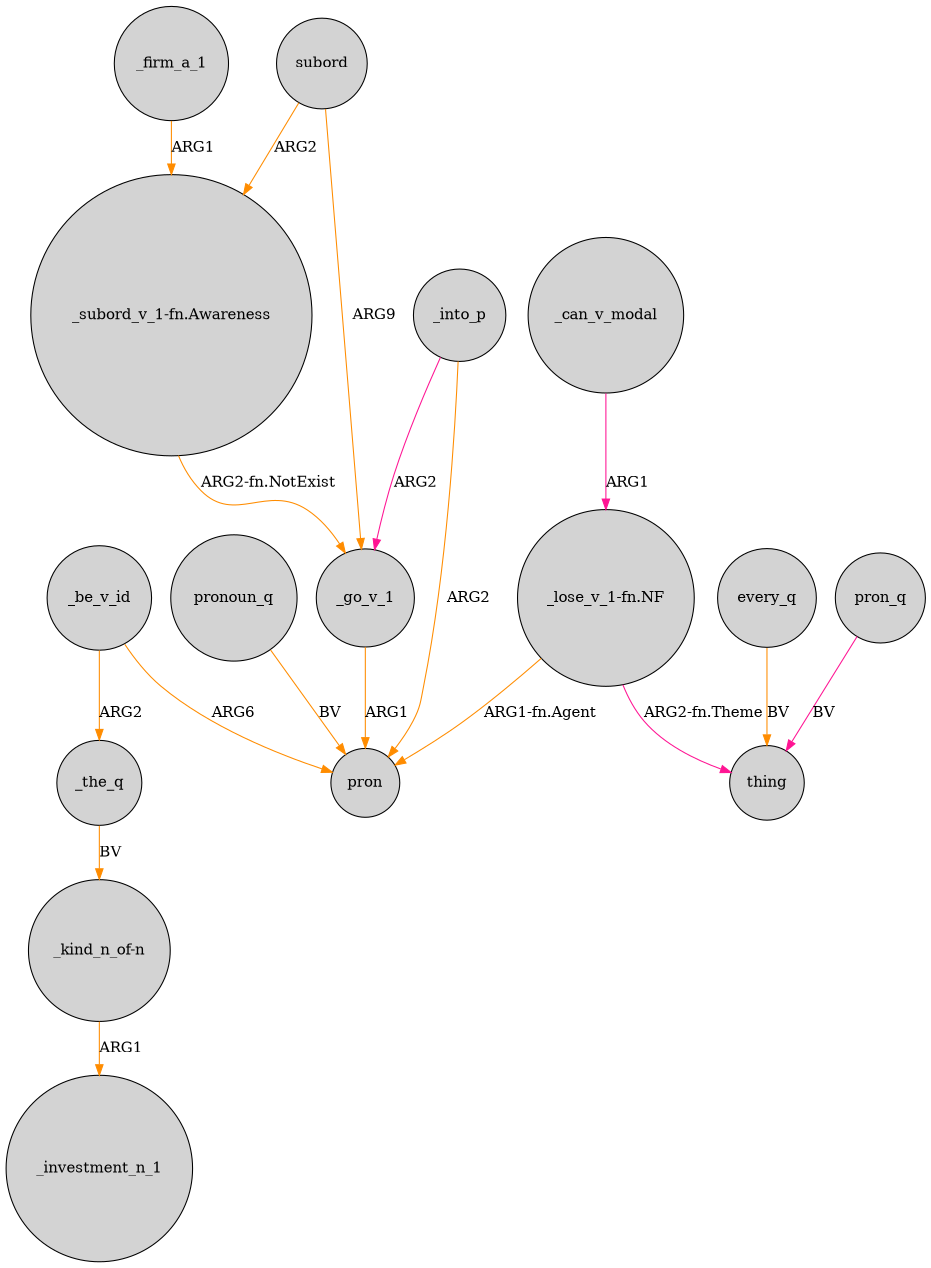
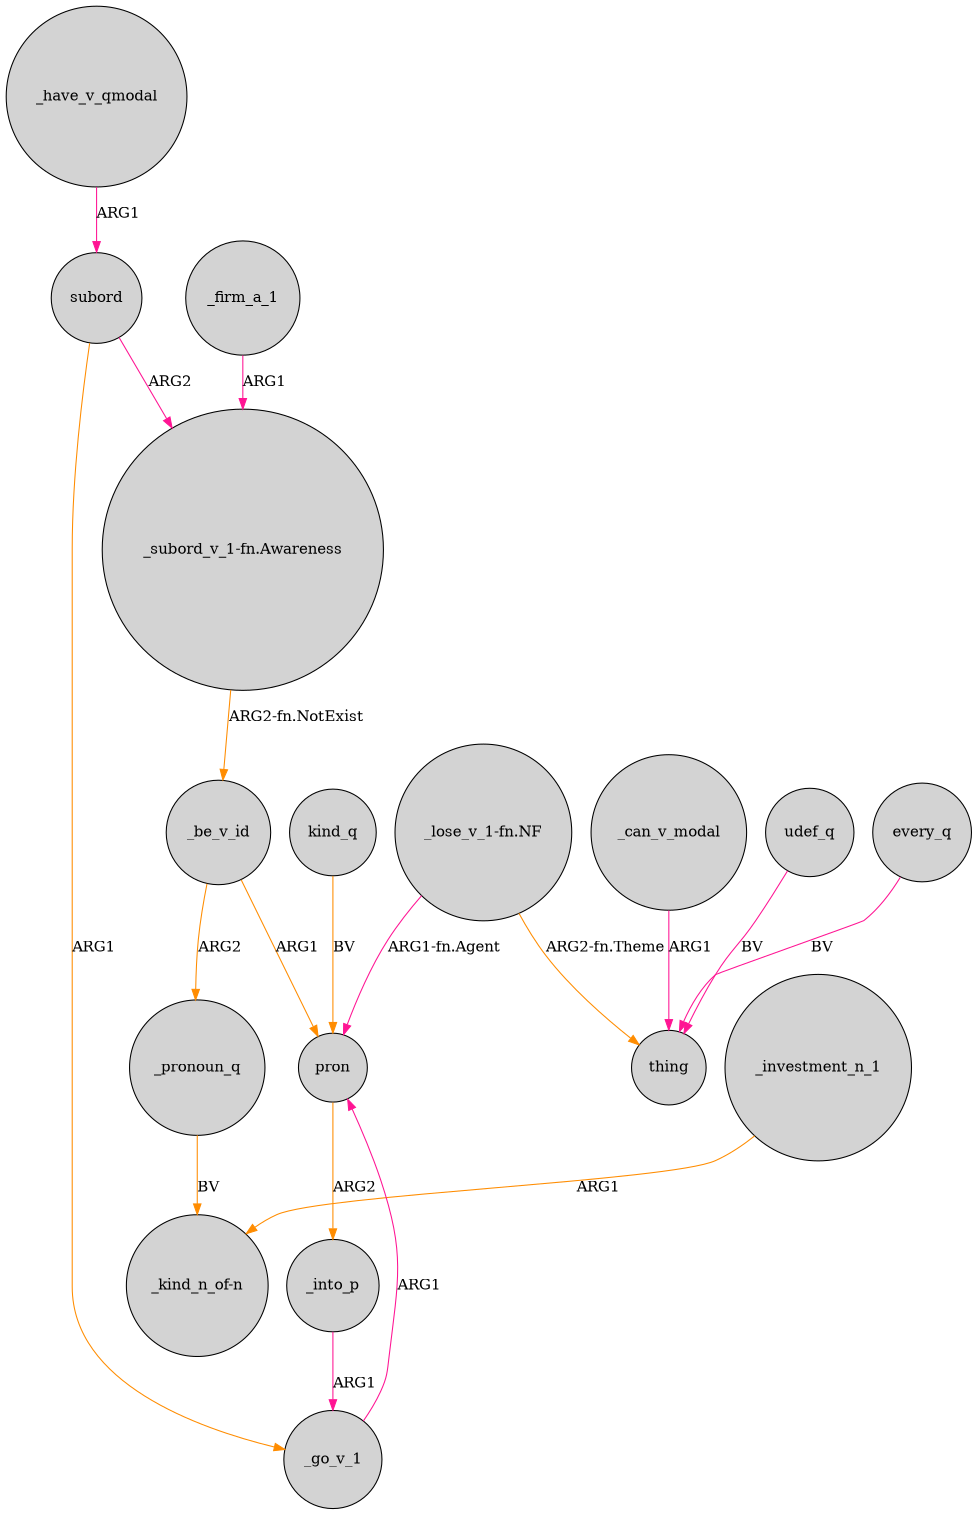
node "_have_v_qmodal": added
edge "_firm_a_1" -> "_subord_v_1-fn.Awareness": color darkorange -> deeppink
edge "subord" -> "_subord_v_1-fn.Awareness": color darkorange -> deeppink
edge "subord" -> "_go_v_1": label "ARG9" -> "ARG1"
edge "_can_v_modal" -> "_lose_v_1-fn.NF": now "_can_v_modal" -> "thing"
edge "_into_p" -> "_go_v_1": label "ARG2" -> "ARG1"
edge "_subord_v_1-fn.Awareness" -> "_go_v_1": now "_subord_v_1-fn.Awareness" -> "_be_v_id"
edge "_into_p" -> "pron": reversed
node "pronoun_q": label "pronoun_q" -> "kind_q"
node "pron_q": label "pron_q" -> "udef_q"
edge "every_q" -> "thing": color darkorange -> deeppink
edge "_go_v_1" -> "pron": color darkorange -> deeppink
edge "_be_v_id" -> "pron": label "ARG6" -> "ARG1"
edge "_lose_v_1-fn.NF" -> "pron": color darkorange -> deeppink
edge "_lose_v_1-fn.NF" -> "thing": color deeppink -> darkorange
node "_the_q": label "_the_q" -> "_pronoun_q"
edge "_kind_n_of-n" -> "_investment_n_1": reversed
